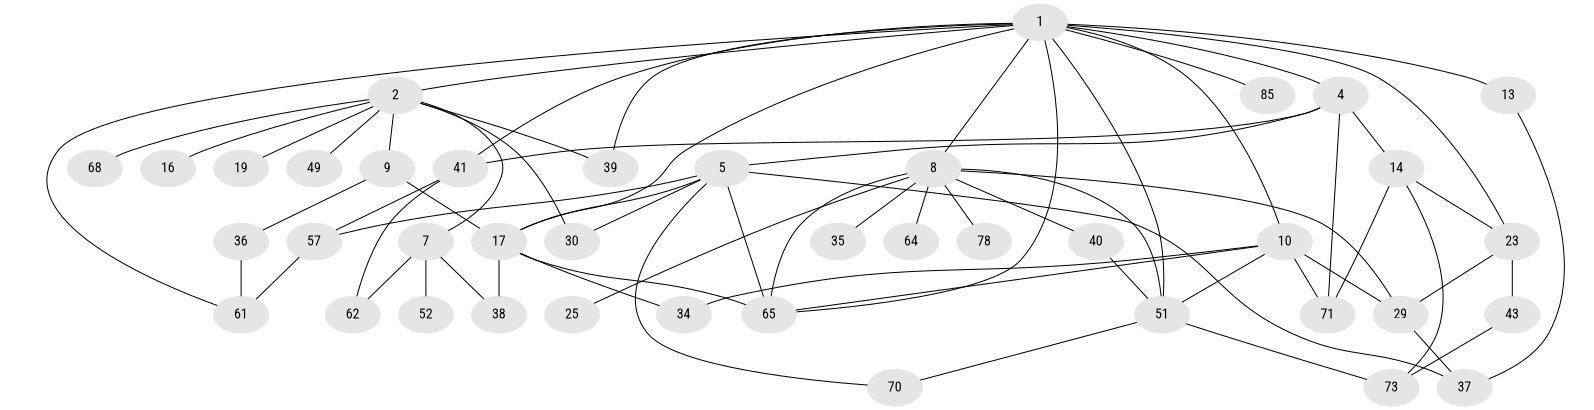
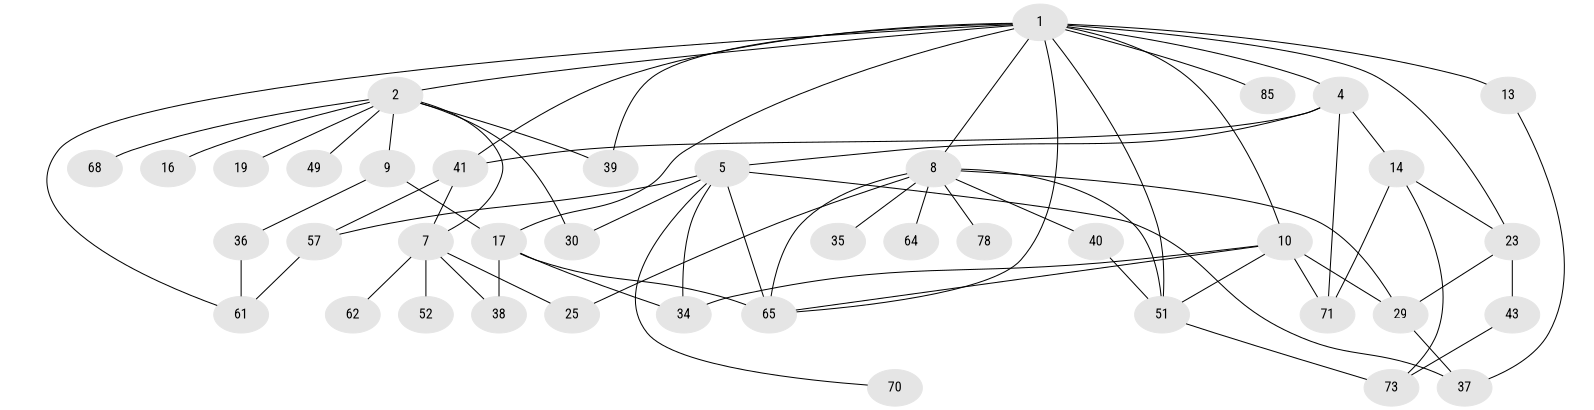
edge "5" -- "17": now "5" -- "34"
edge "41" -- "62": now "41" -- "7"
edge "7" -- "25": added
edge "51" -- "70": removed
